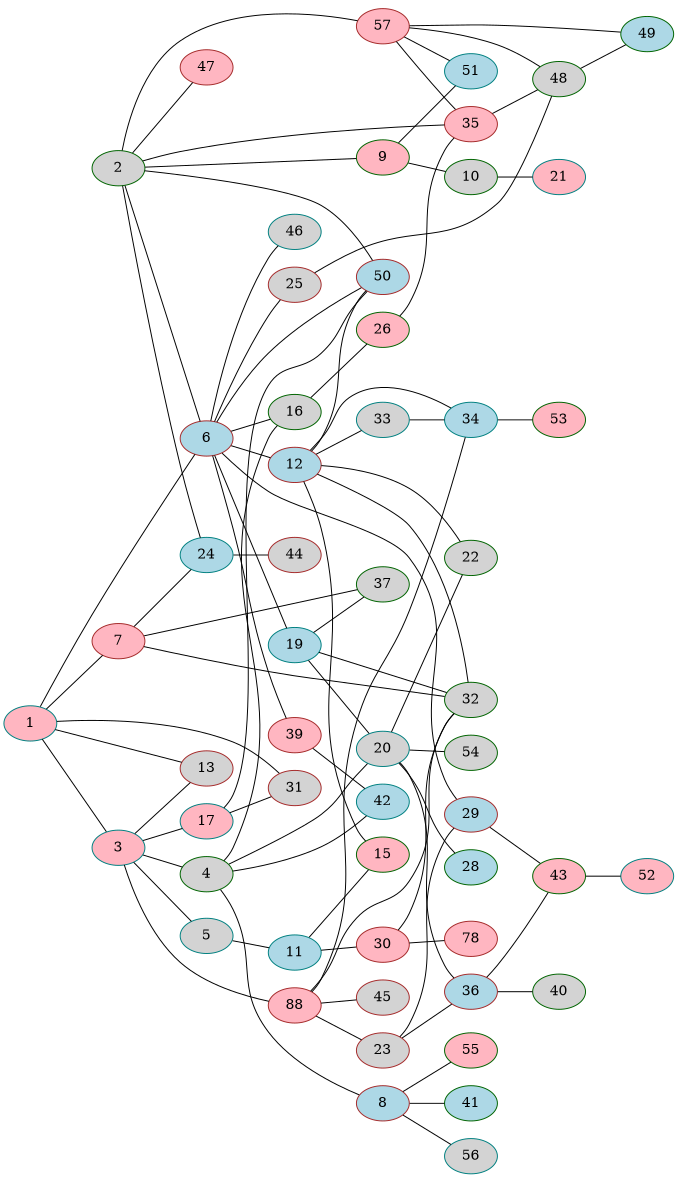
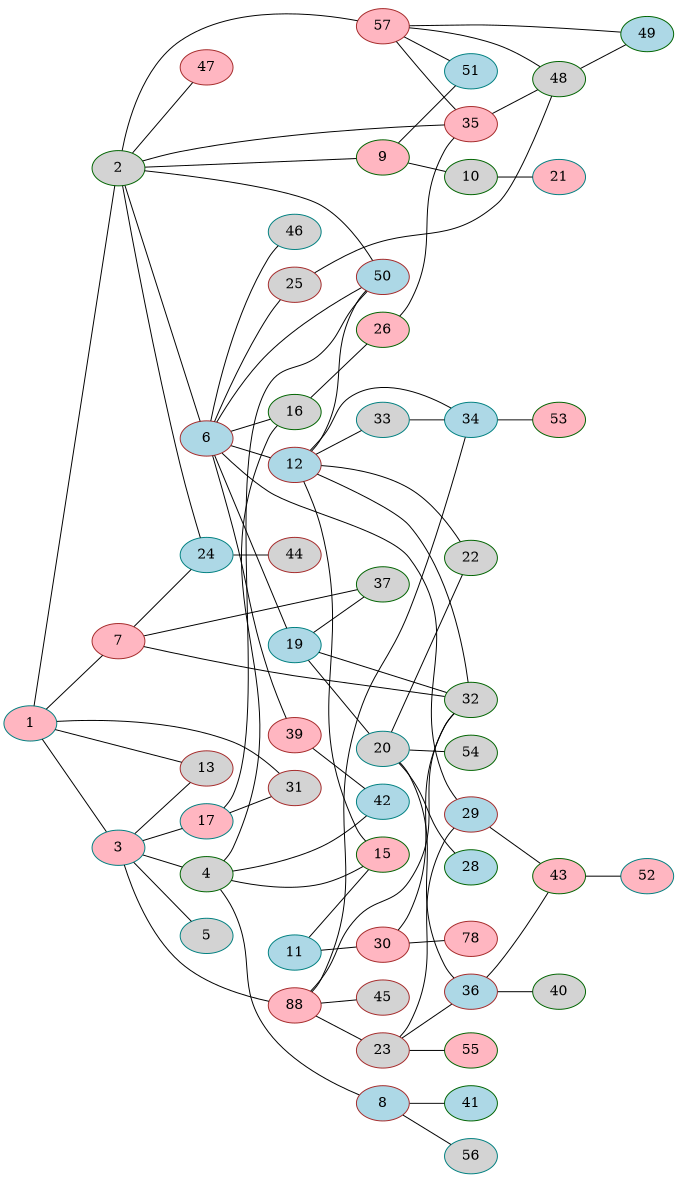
edge "6" -- "1": now "2" -- "1"
edge "20" -- "4": now "15" -- "4"
edge "5" -- "11": removed
edge "55" -- "8": now "55" -- "23"
